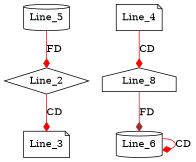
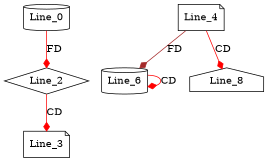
node "Line_5": label "Line_5" -> "Line_0"
edge "Line_8" -> "Line_6": now "Line_4" -> "Line_6"
